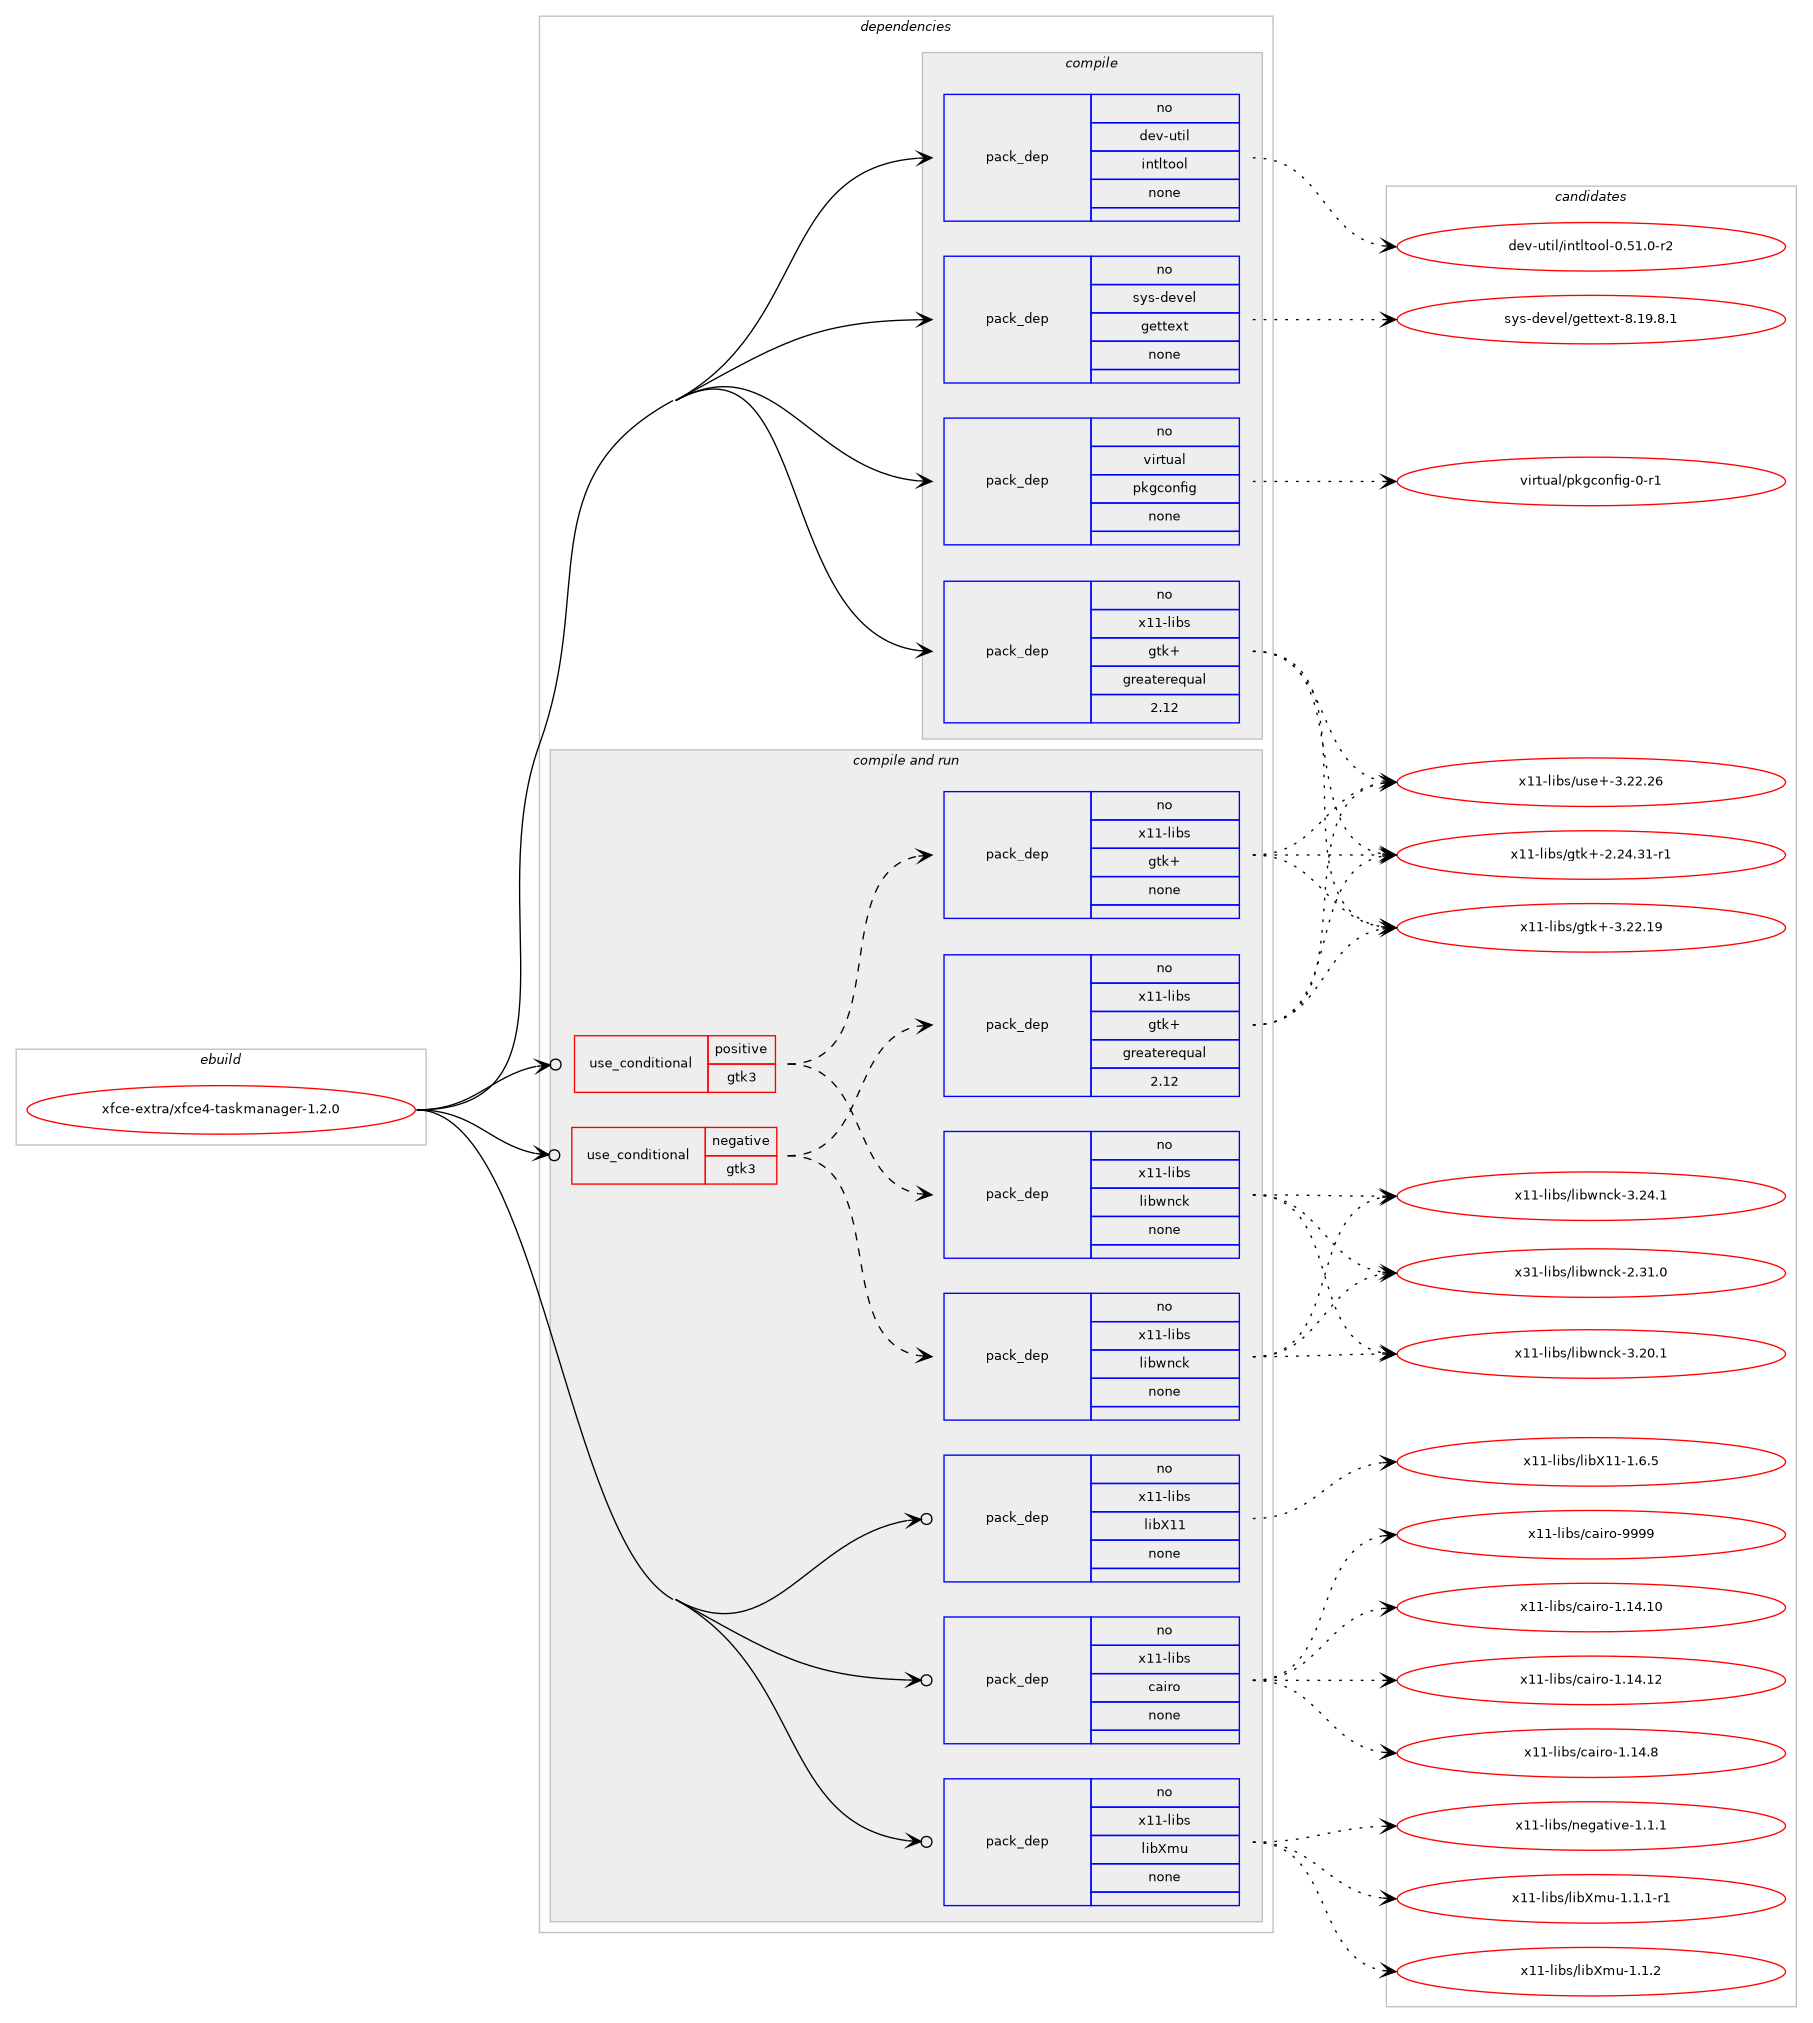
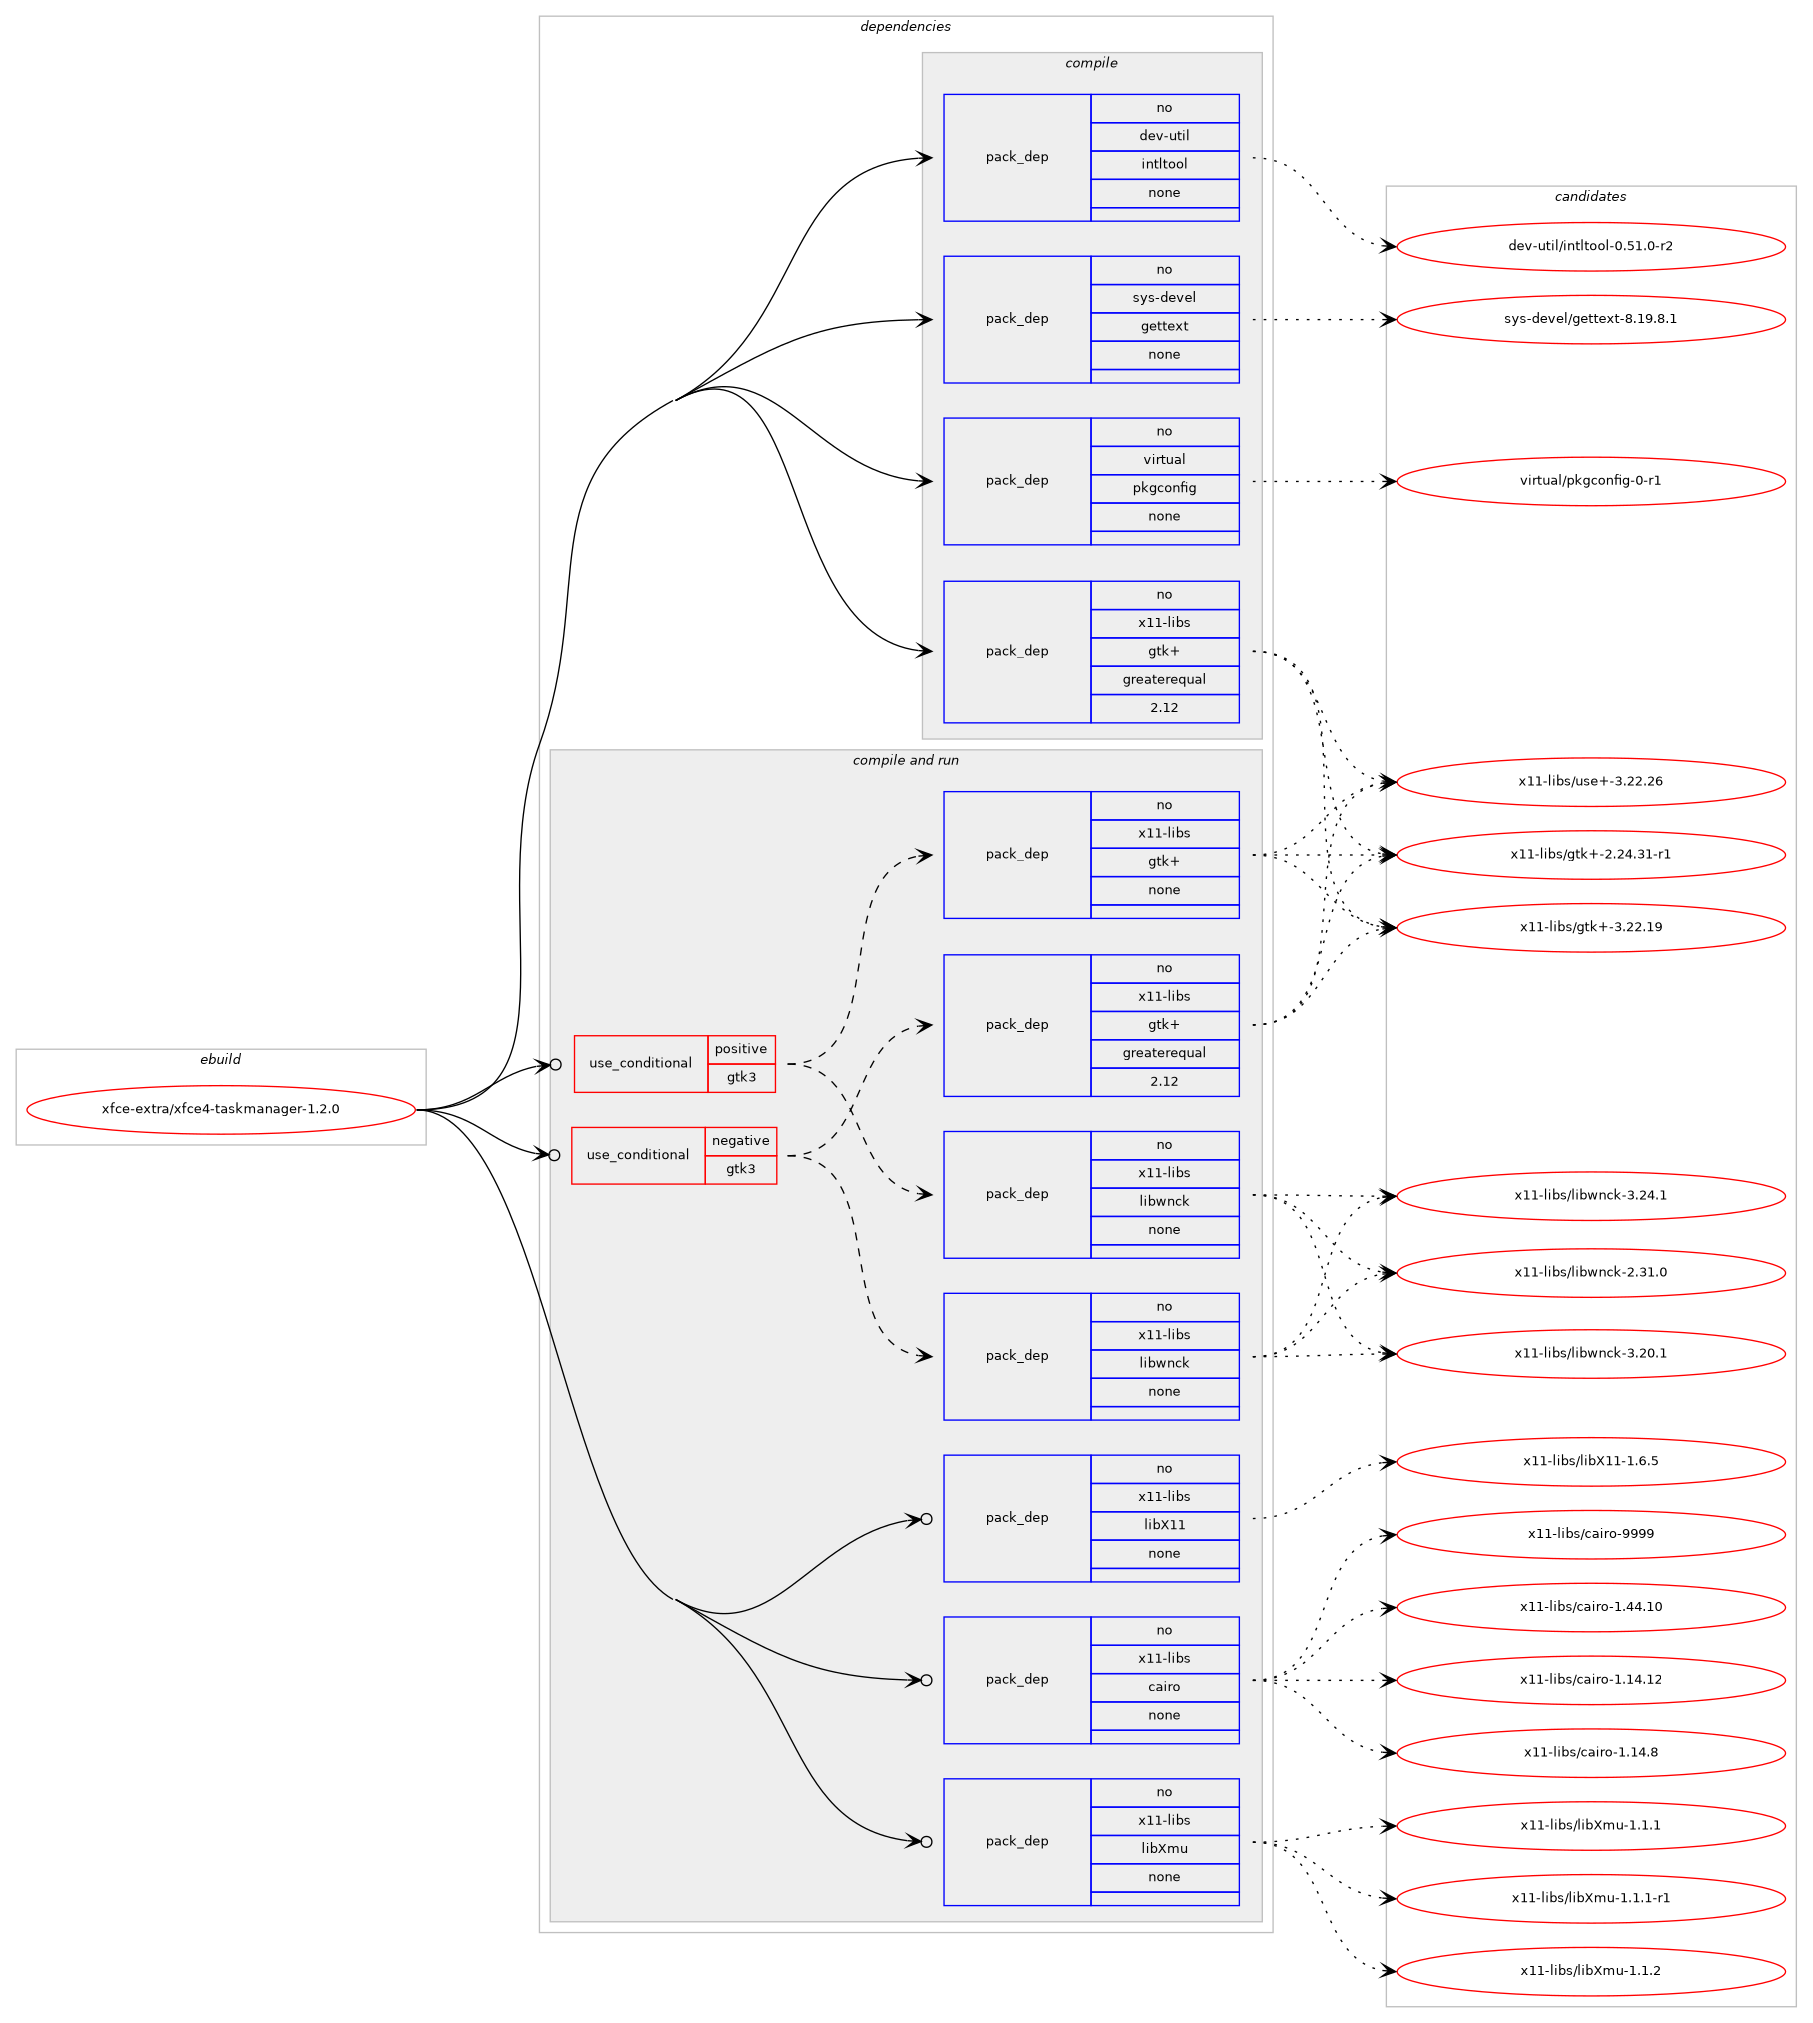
node "x31-libs/libwnck-2.31.0": label "x31-libs/libwnck-2.31.0" -> "x11-libs/libwnck-2.31.0"
node "x11-libs/cairo-1.14.10": label "x11-libs/cairo-1.14.10" -> "x11-libs/cairo-1.44.10"
node "x11-libs/negative-1.1.1": label "x11-libs/negative-1.1.1" -> "x11-libs/libXmu-1.1.1"
